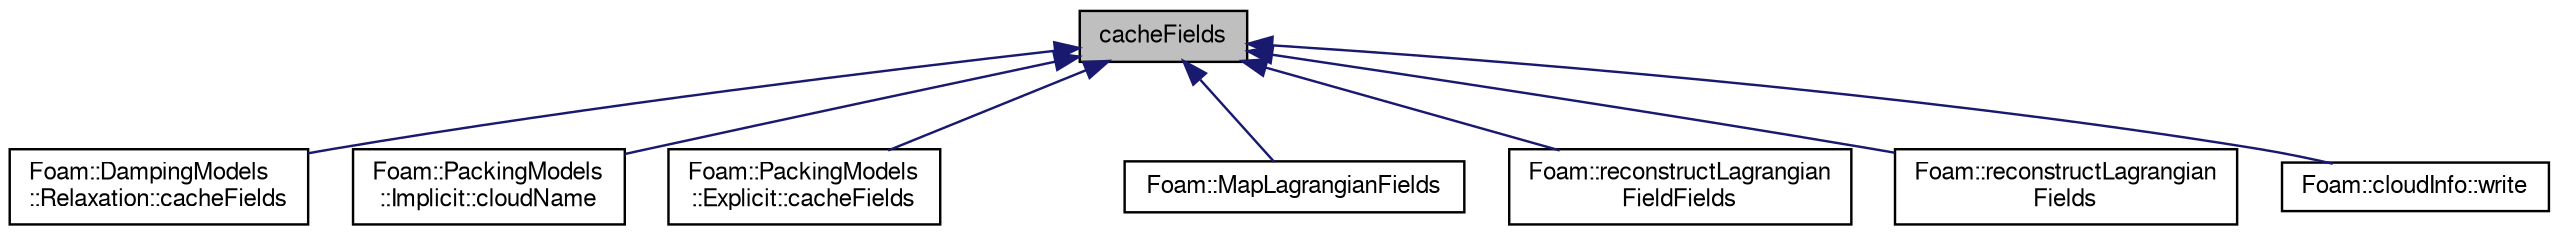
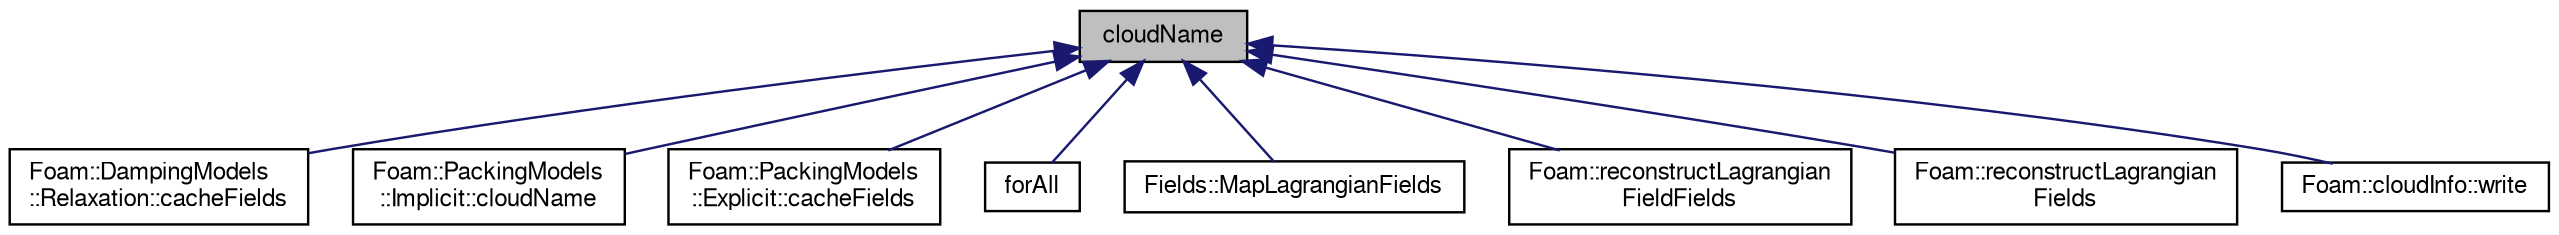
node "cacheFields": label "cacheFields" -> "cloudName"
node "forAll": added
node "Foam::MapLagrangianFields": label "Foam::MapLagrangianFields" -> "Fields::MapLagrangianFields"
